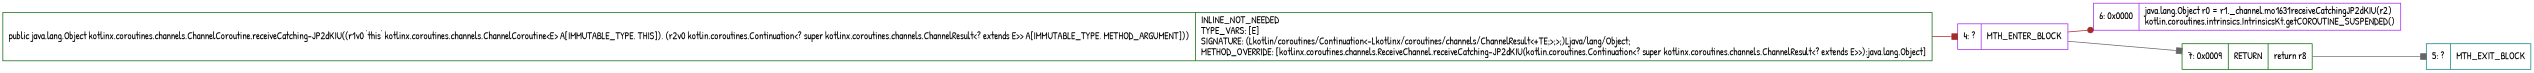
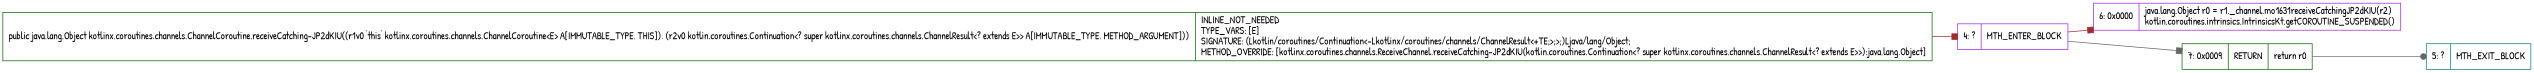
edge "4: ?" -> "6: 0x0000": arrowhead dot -> box
node "7: 0x0009": text "return r8" -> "return r0"
edge "7: 0x0009" -> "5: ?": arrowhead box -> dot
